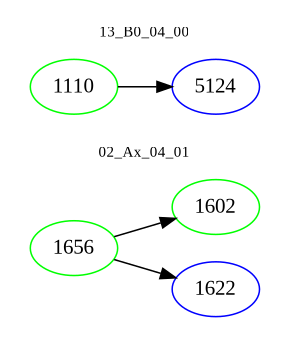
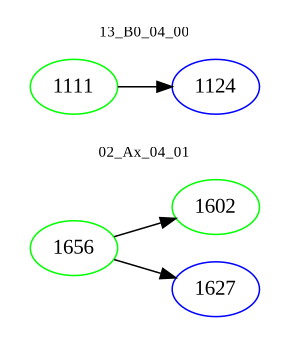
node "1110": label "1110" -> "1111"
node "5124": label "5124" -> "1124"
node "1622": label "1622" -> "1627"
